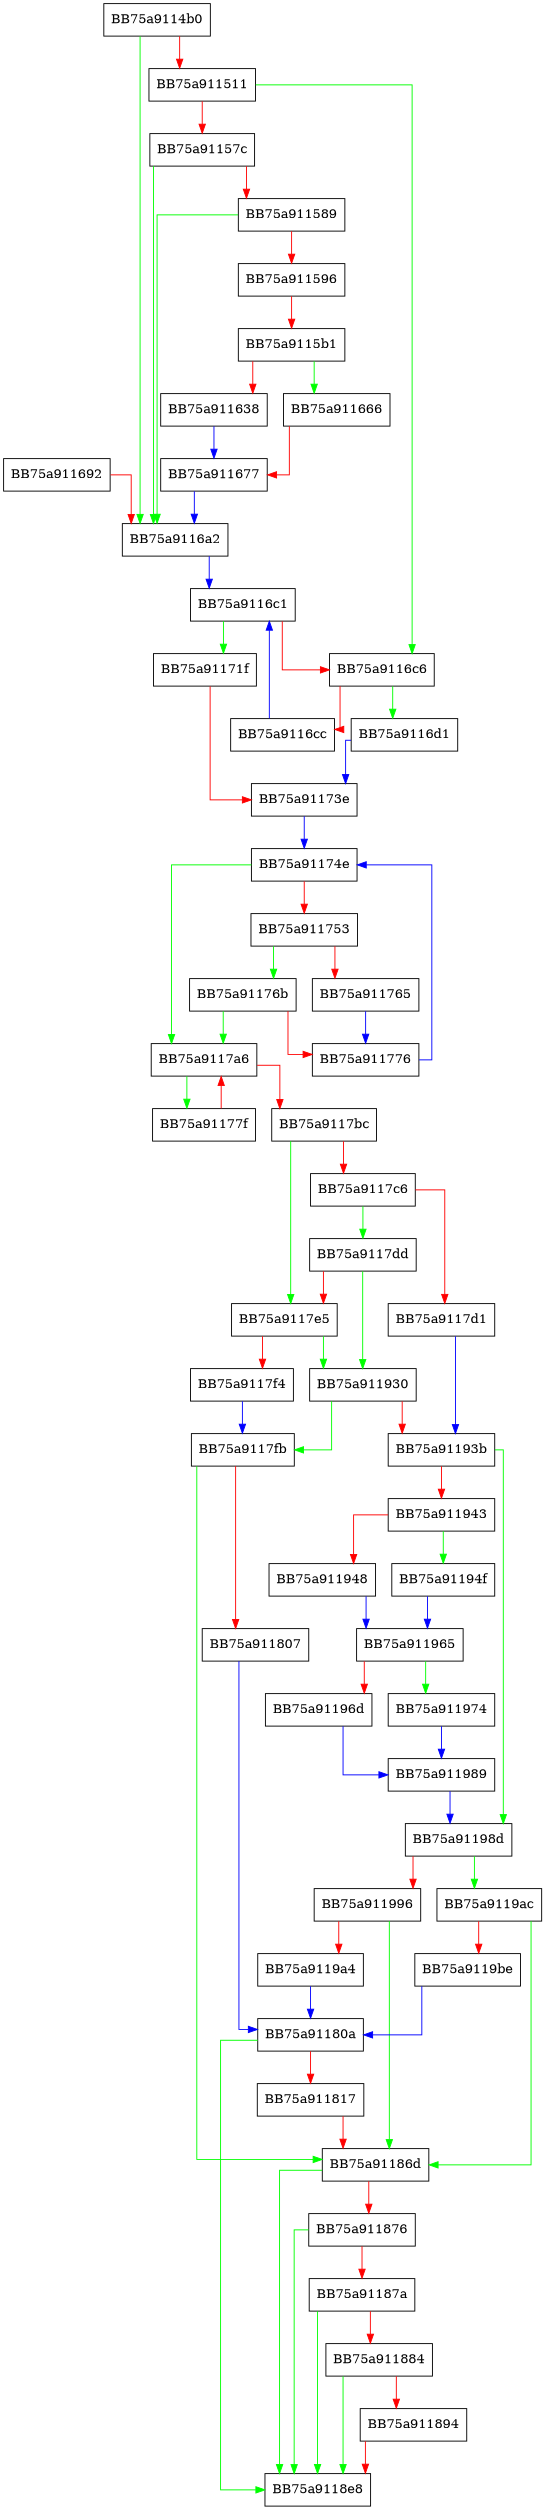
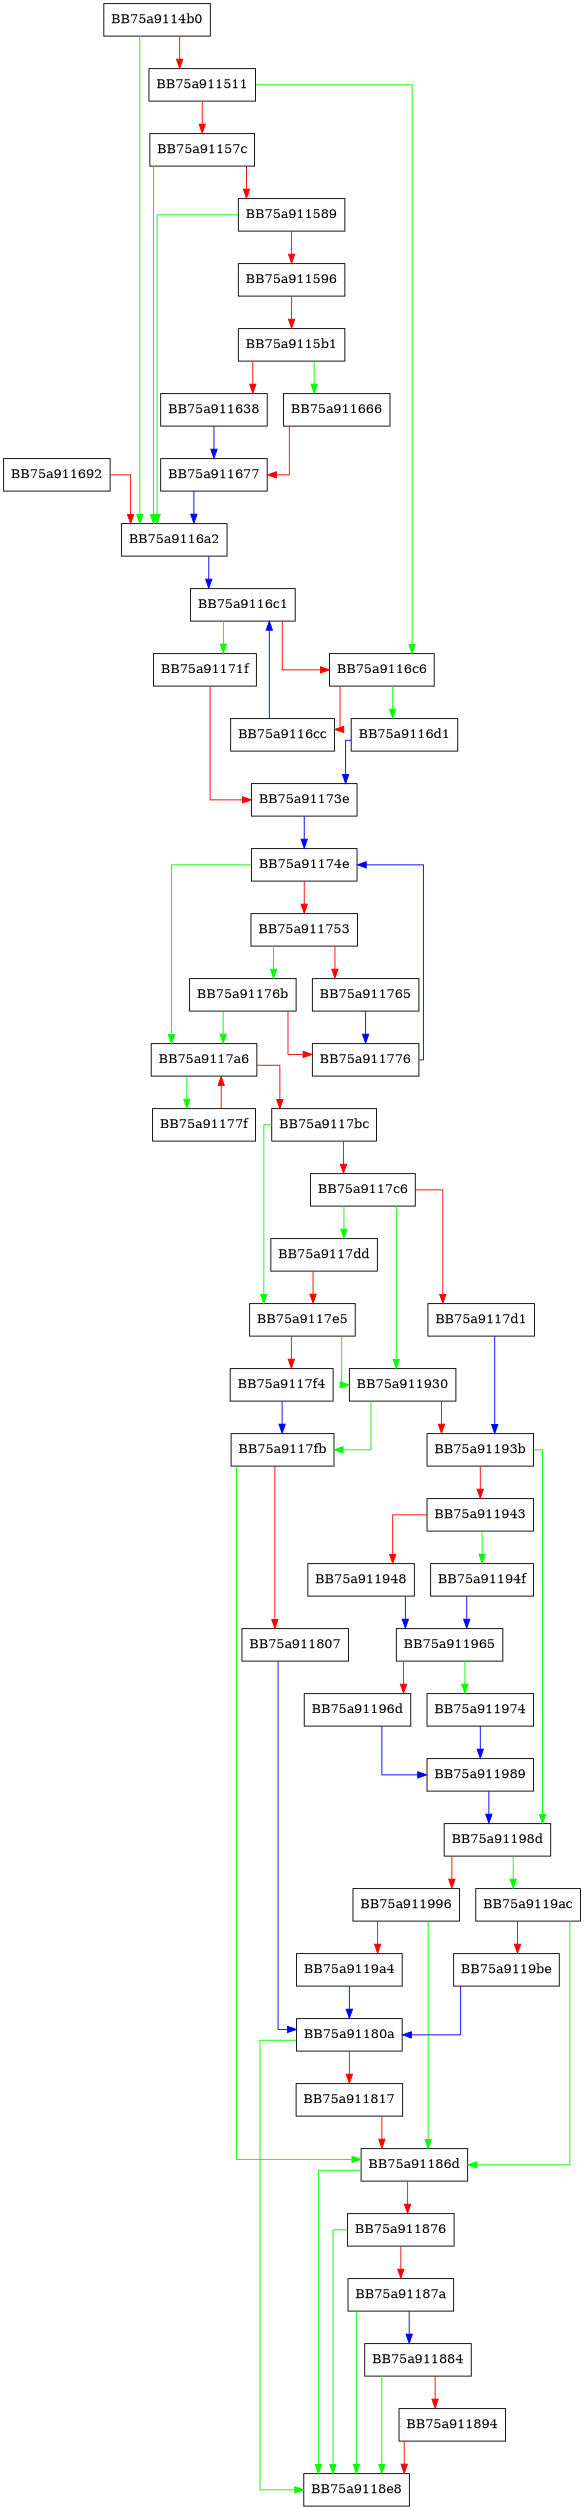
edge "BB75a9117dd" -> "BB75a911930": now "BB75a9117c6" -> "BB75a911930"
edge "BB75a91187a" -> "BB75a911884": color red -> blue
